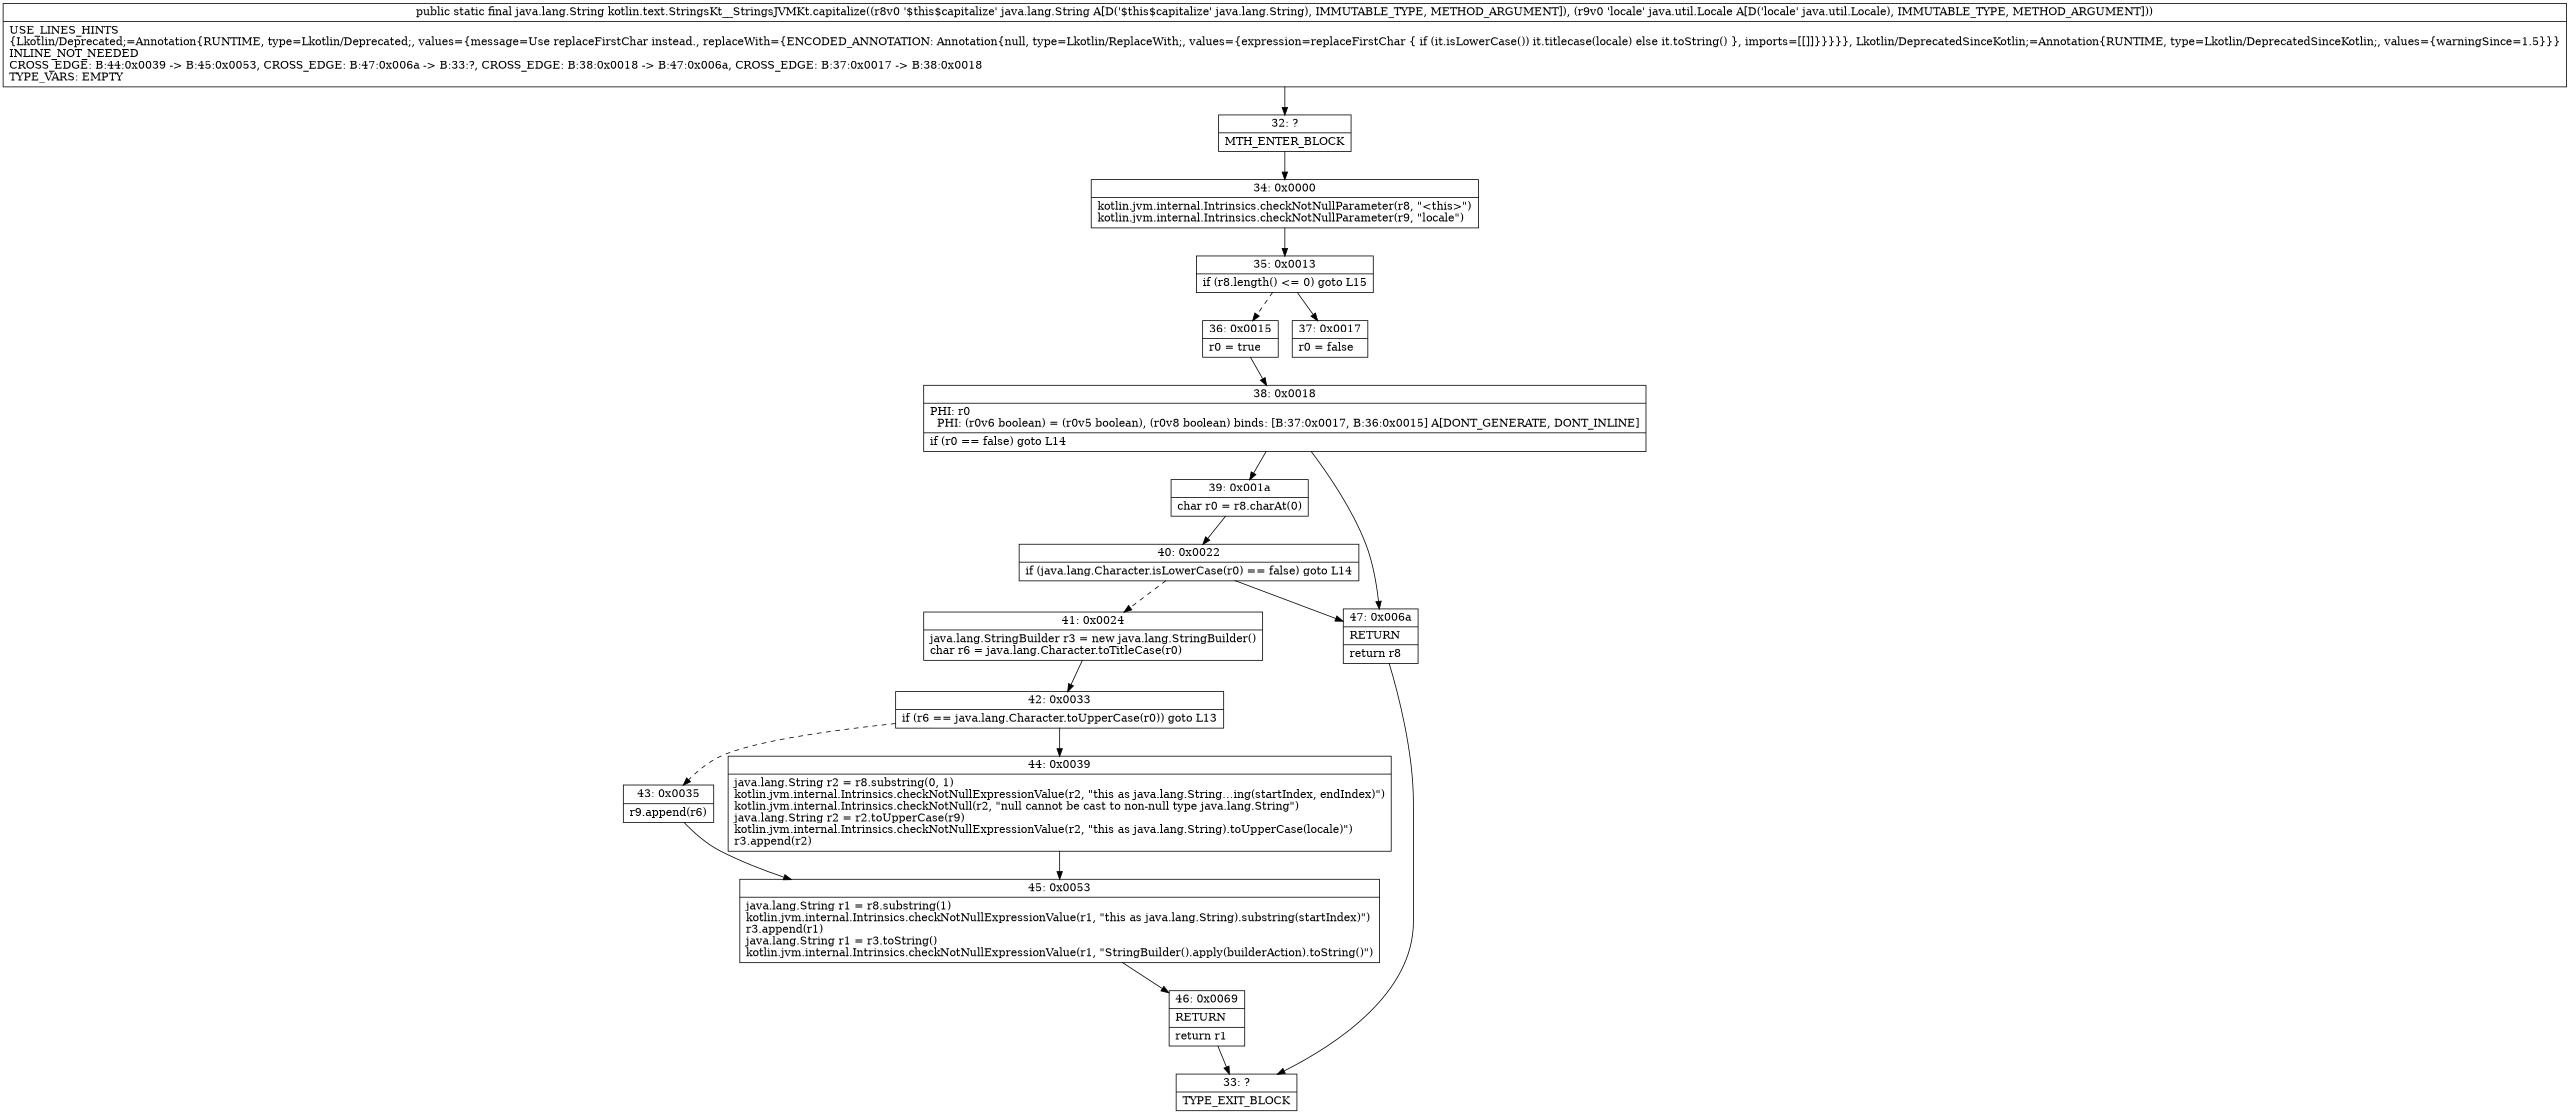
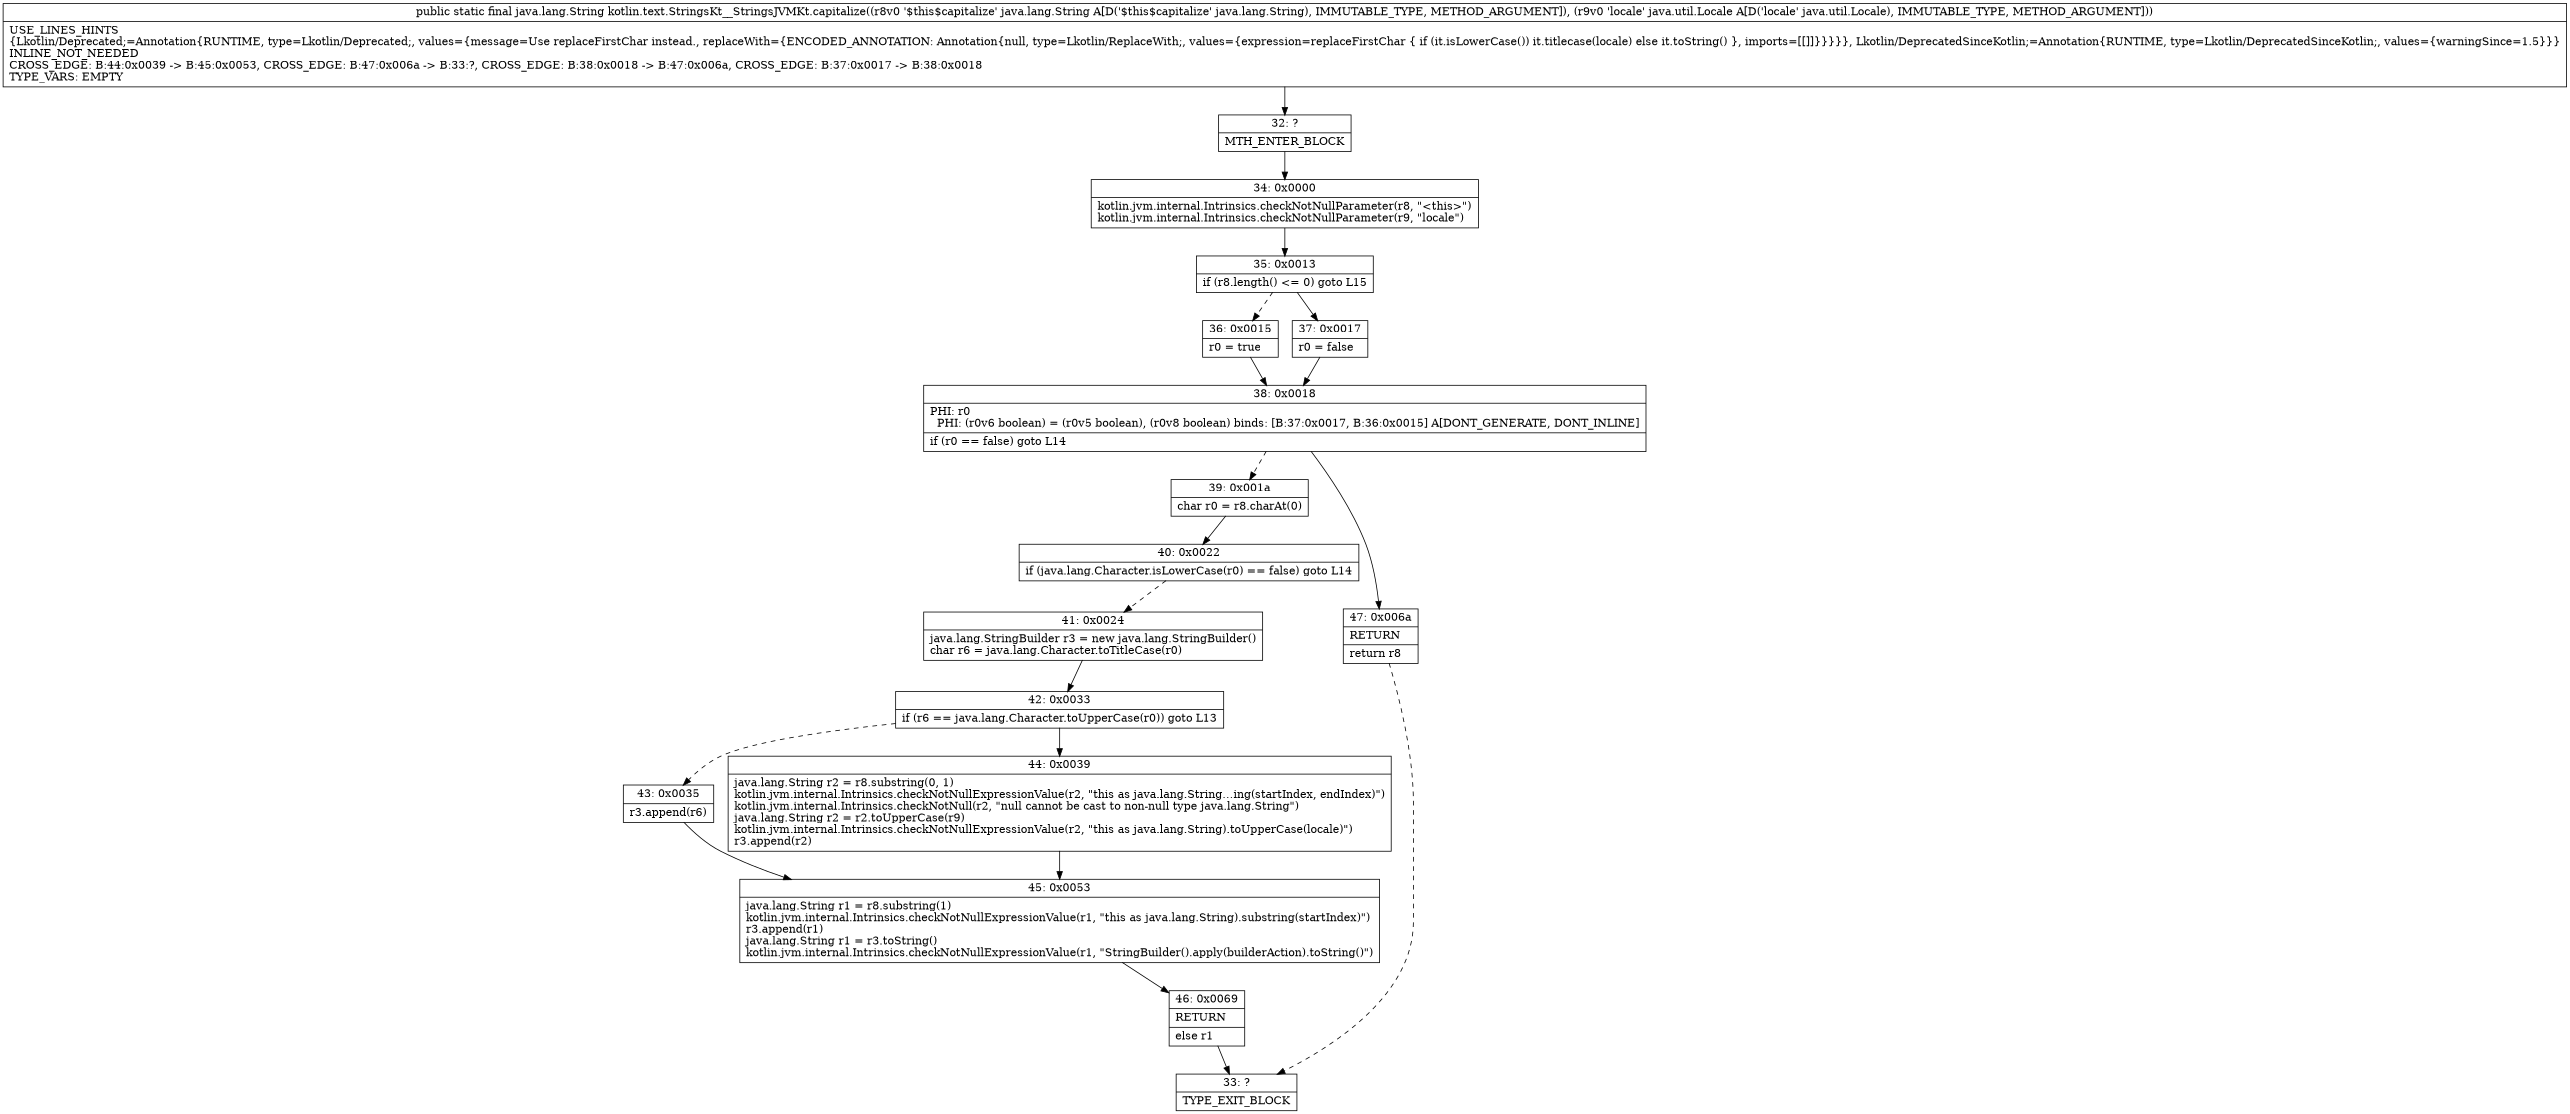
edge "37: 0x0017" -> "38: 0x0018": added
edge "38: 0x0018" -> "39: 0x001a": style solid -> dashed
edge "40: 0x0022" -> "47: 0x006a": removed
node "43: 0x0035": text "r9.append(r6)" -> "r3.append(r6)"
edge "47: 0x006a" -> "33: ?": style solid -> dashed
node "46: 0x0069": text "return r1" -> "else r1"
